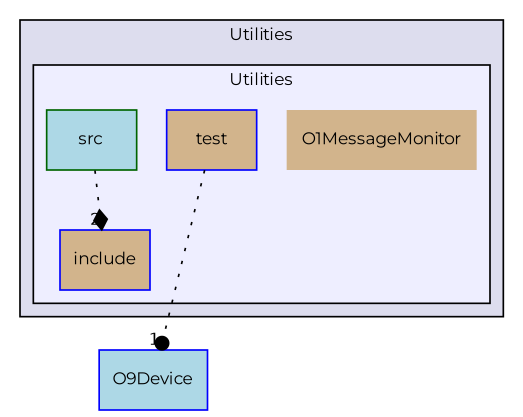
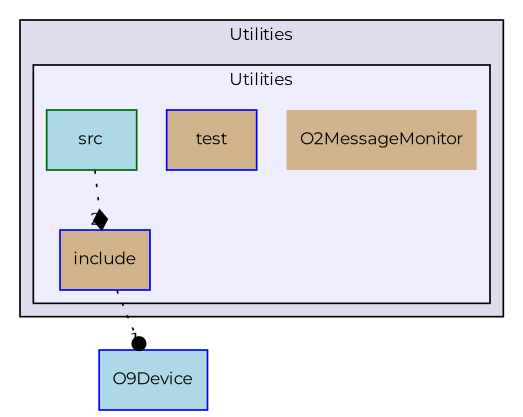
node "O1MessageMonitor": label "O1MessageMonitor" -> "O2MessageMonitor"
edge "test" -> "O9Device": now "include" -> "O9Device"
